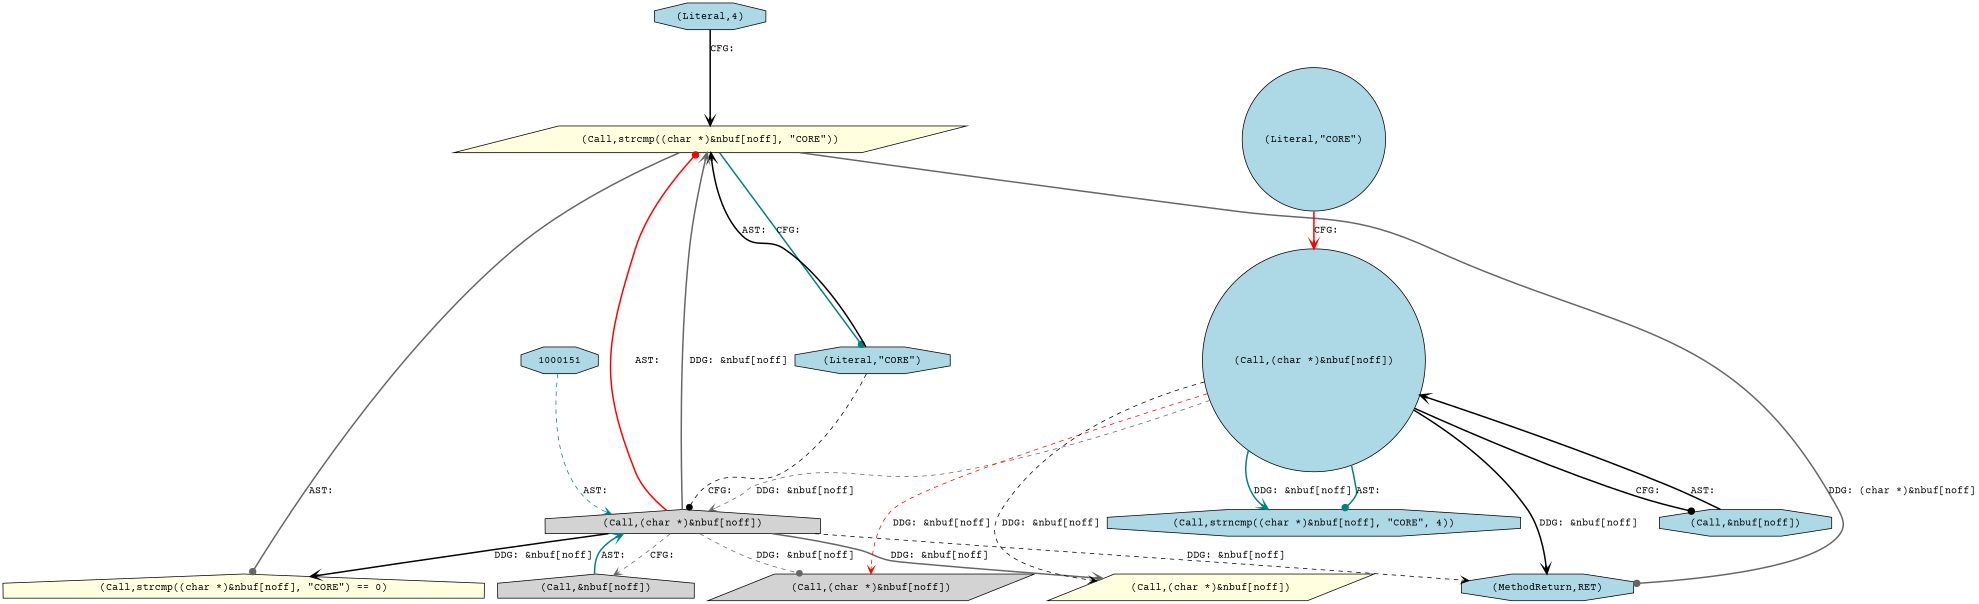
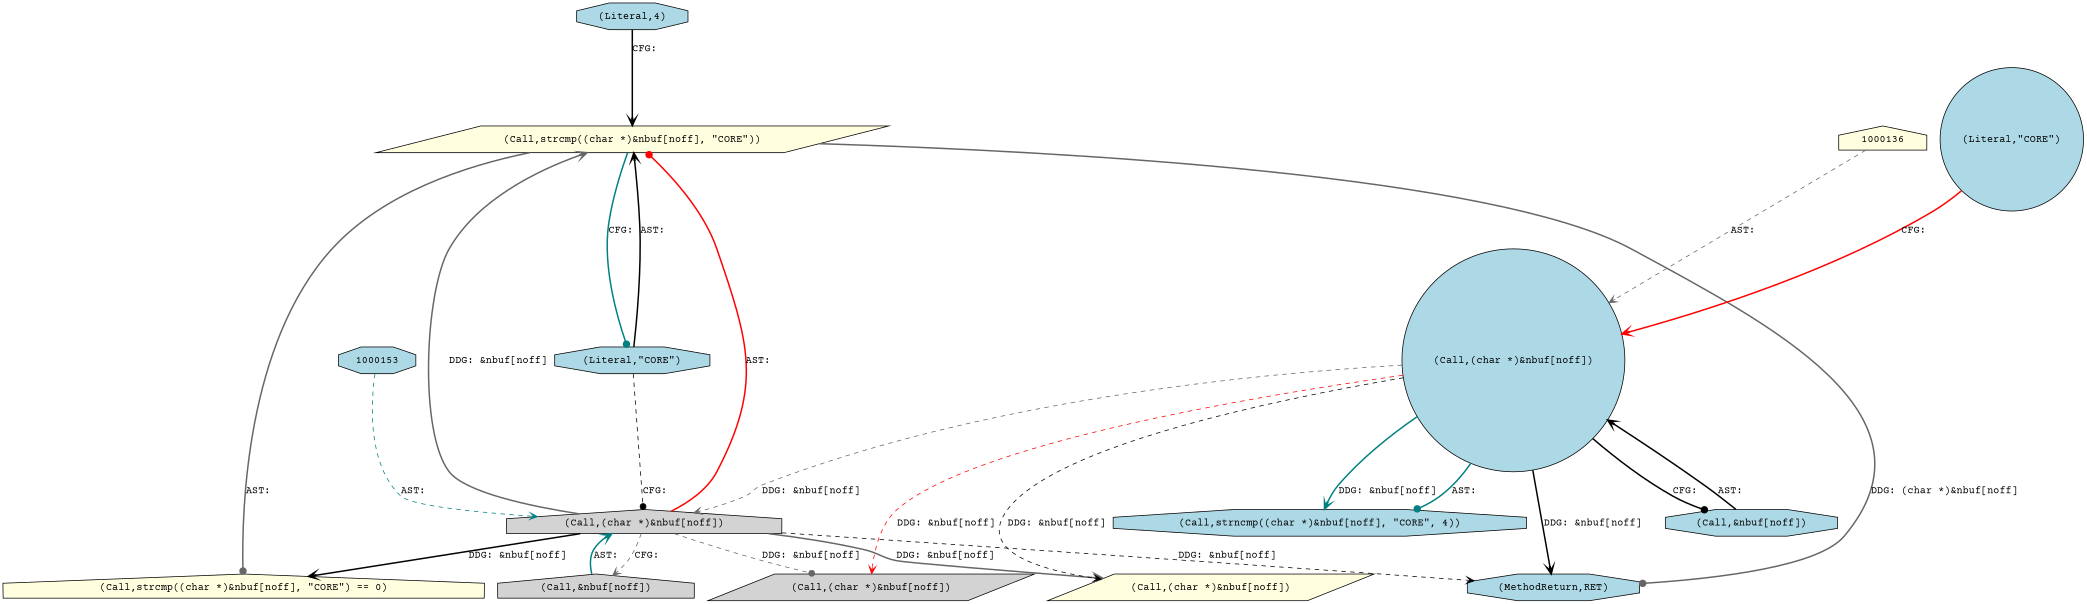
node "1000136": added
node "1000151": label "1000151" -> "1000153"
